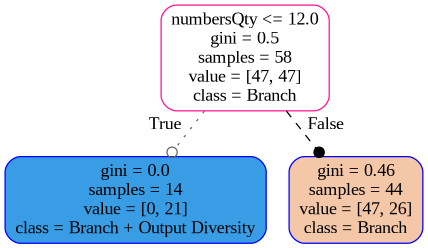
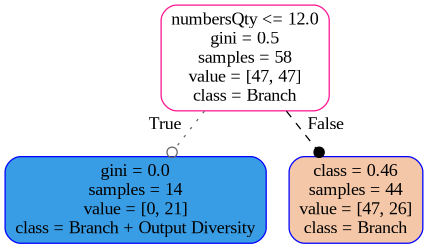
node "gini = 0.46 samples = 44 value = [47, 26] class = Branch": label "gini = 0.46 samples = 44 value = [47, 26] class = Branch" -> "class = 0.46 samples = 44 value = [47, 26] class = Branch"
